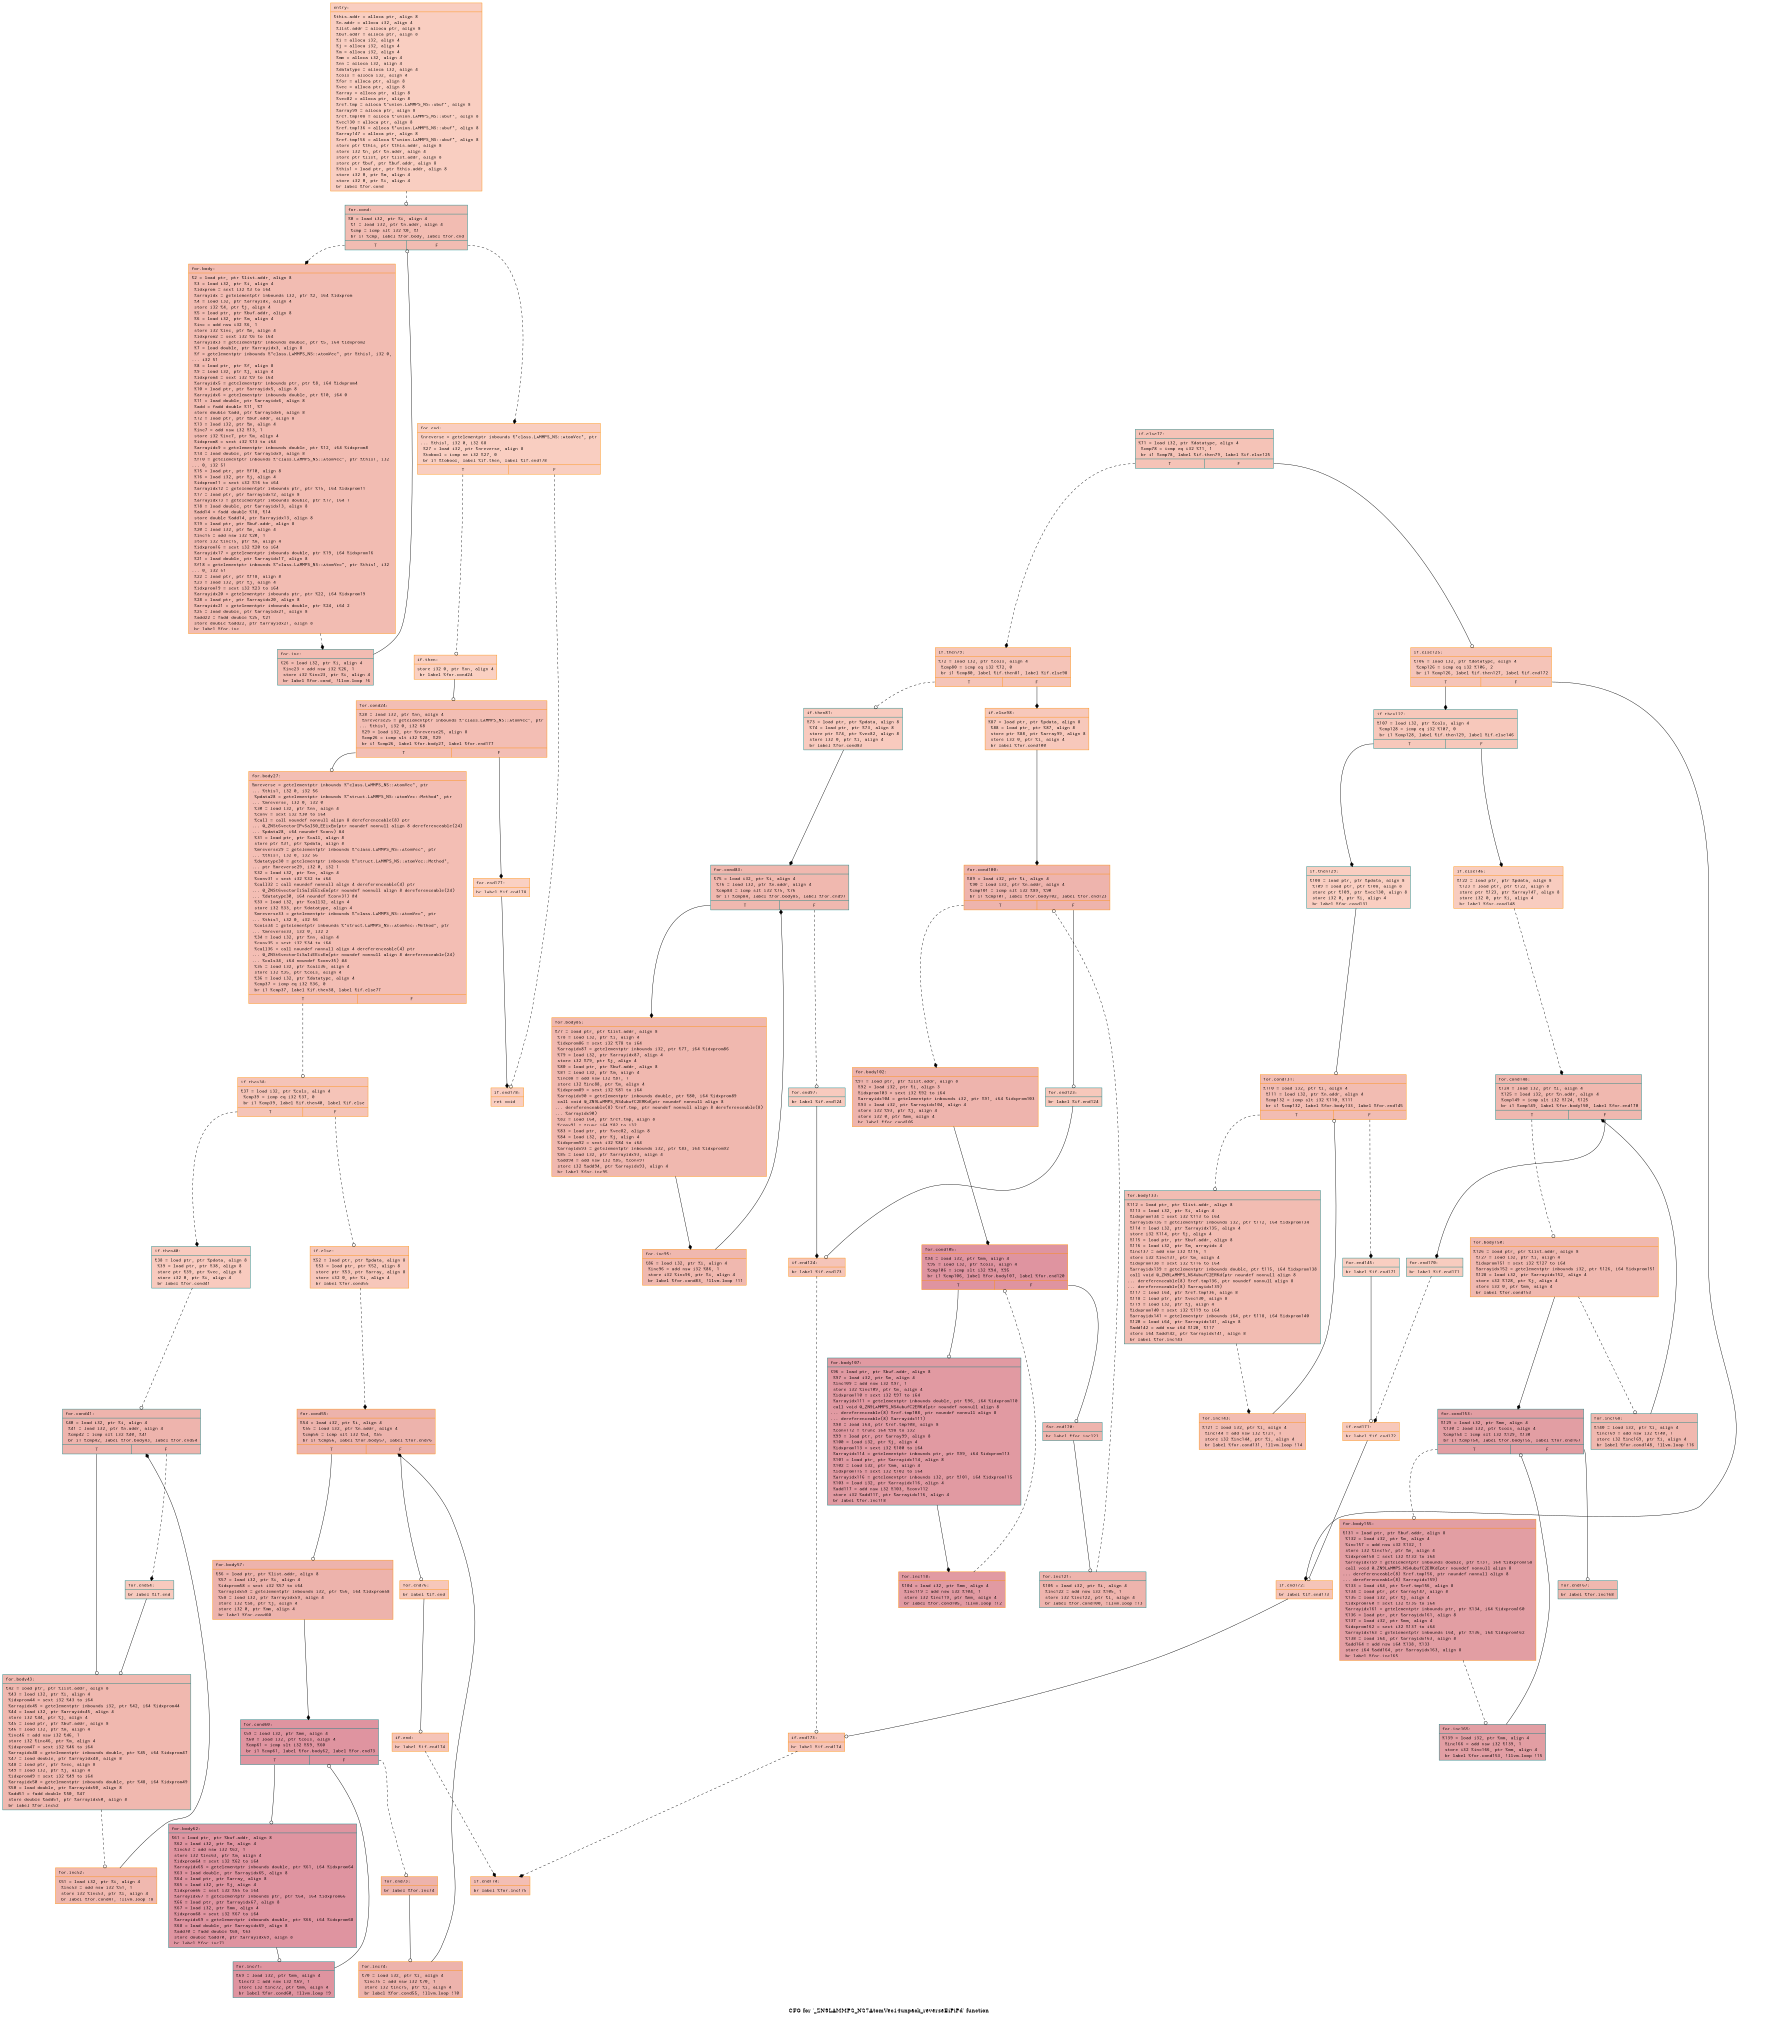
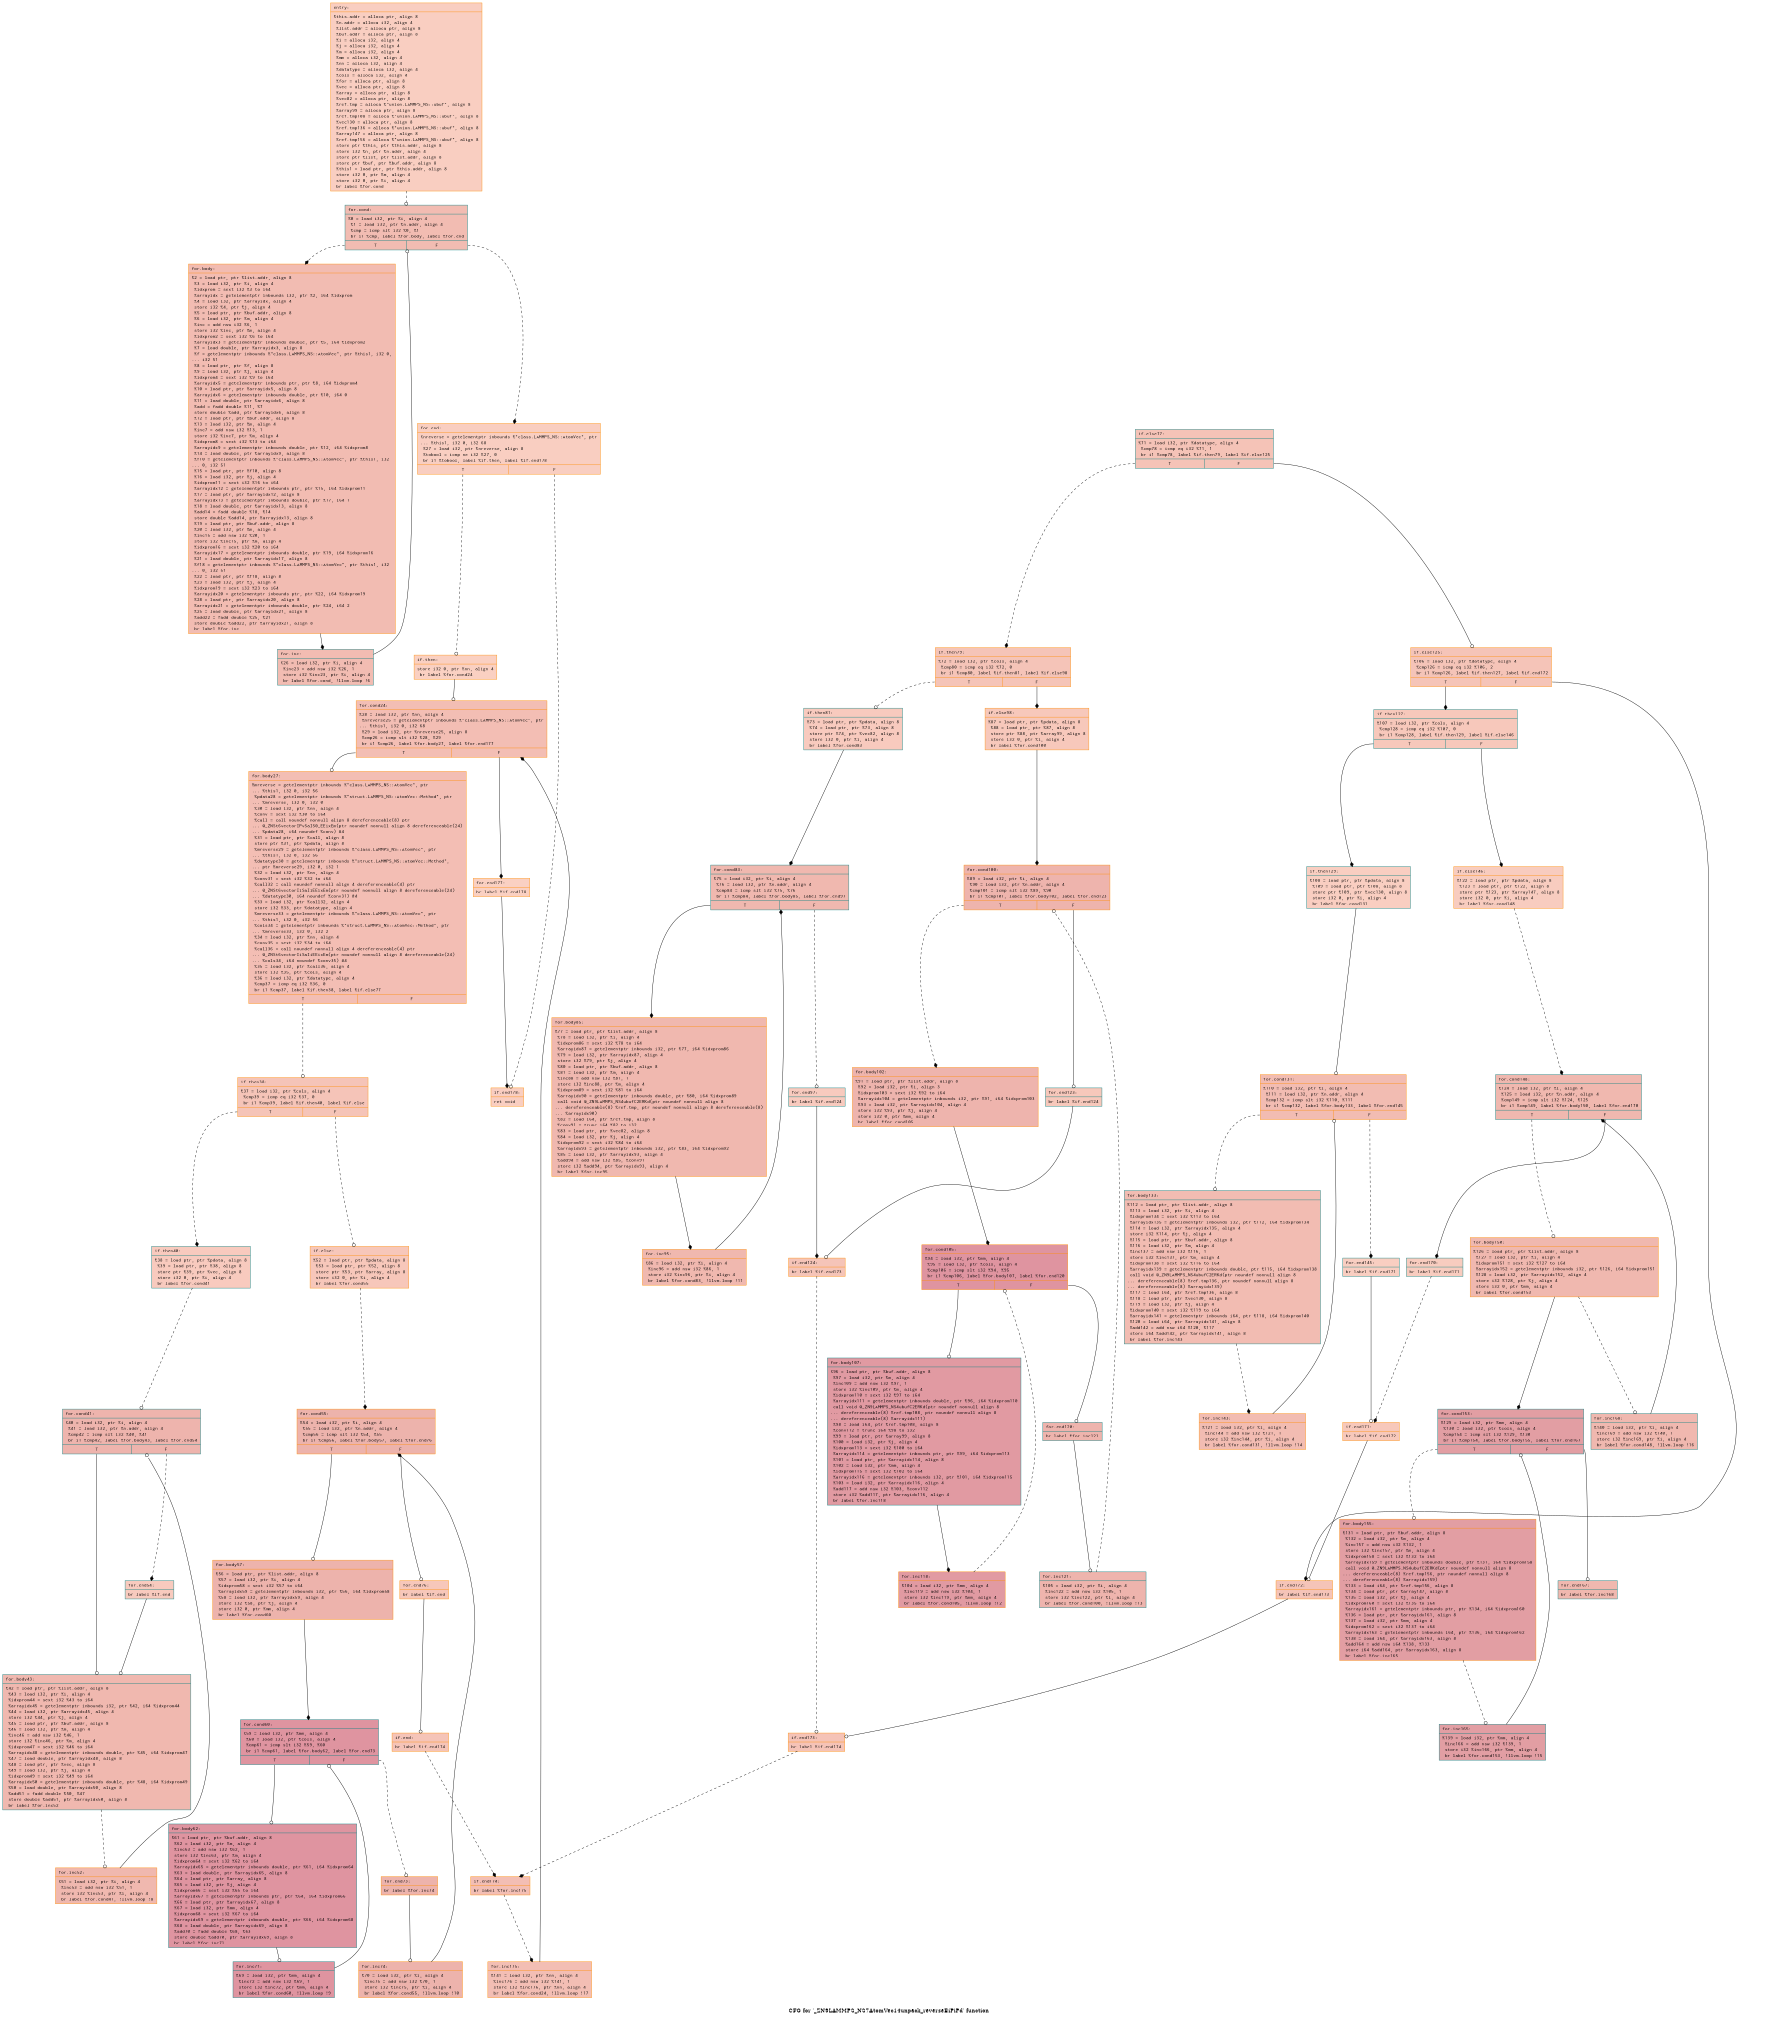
edge "for.body:" -> "for.inc:": style dashed -> solid
node "for.body133:": text "%116 = load i32, ptr %m, arrayidx 4" -> "%116 = load i32, ptr %m, align 4"
edge "for.inc52:" -> "for.cond41:": arrowhead diamond -> odot
node "for.inc175:": added
